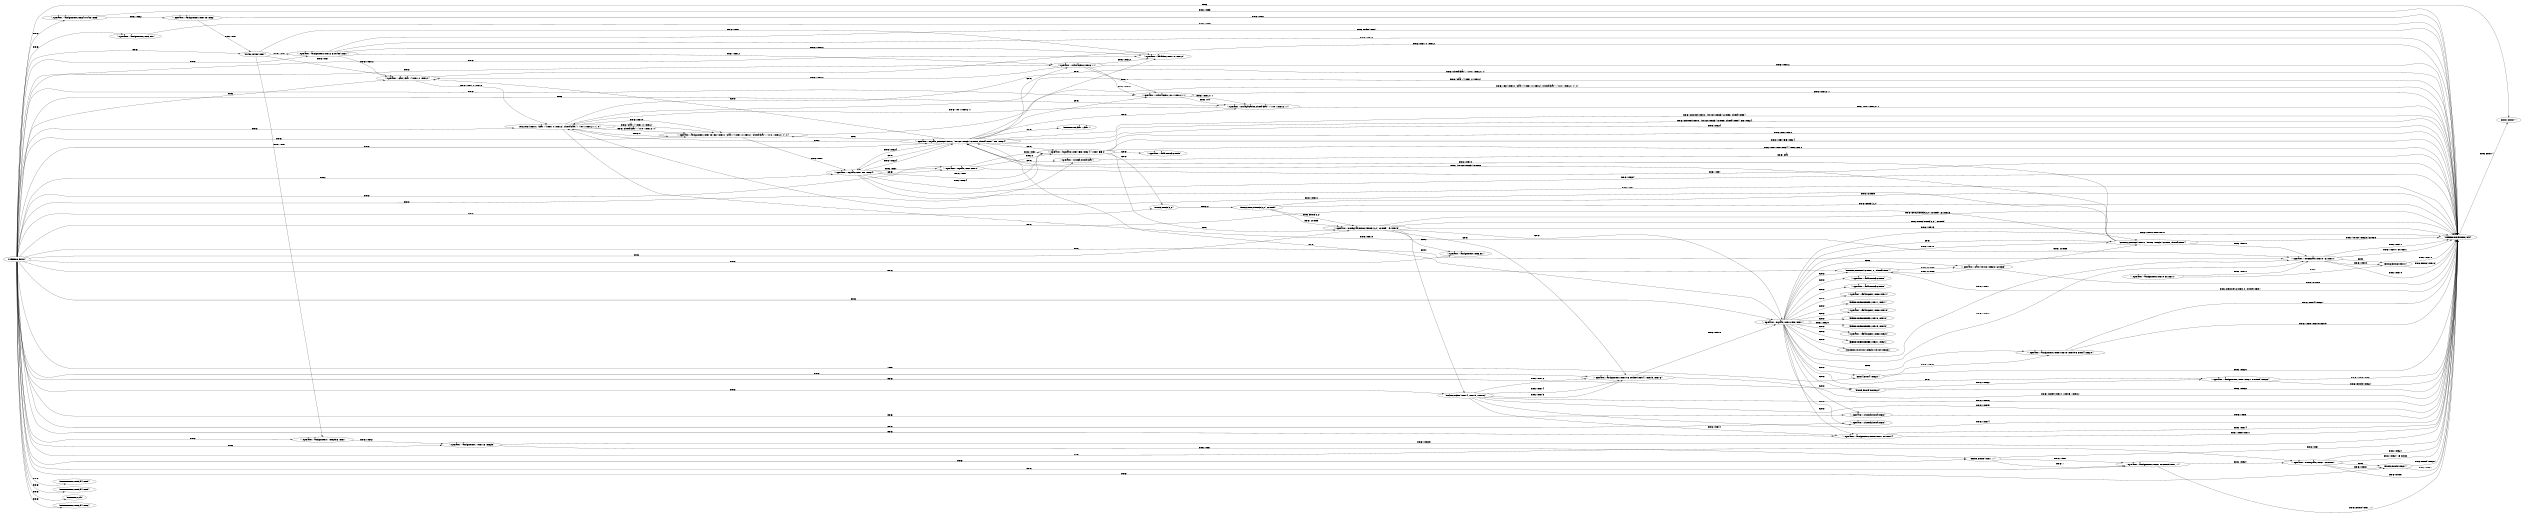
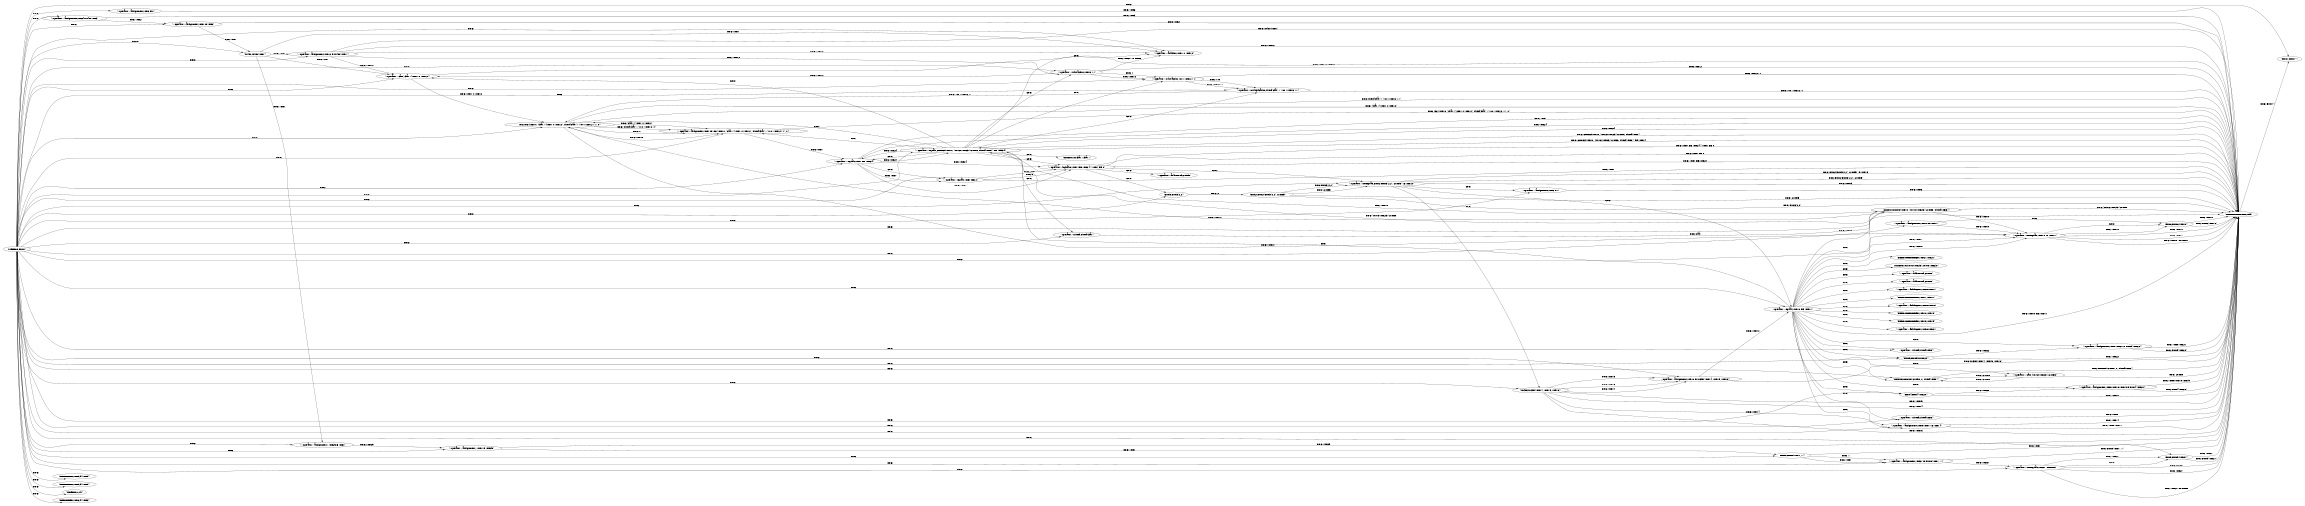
edge "(METHOD,FUN1)" -> "(<operator>.assignment,VAR1 = VAR2)": added, label "DDG:"
edge "(METHOD,FUN1)" -> "(strlen,strlen(VAR1))": label "DDG: " -> "NULL: "
edge "(<operator>.subtraction,VAR12 - 1)" -> "(<operator>.addition,VAR1 + VAR12)": label "DDG: VAR12" -> "DDG: VAR27 != NULL"
edge "(<operator>.assignment,VAR6 = 1)" -> "(METHOD_RETURN,void)": added, label "DDG: VAR6"
edge "(METHOD,FUN1)" -> "(<operator>.assignment,VAR10 = VAR11)": added, label "DDG:"
edge "(<operator>.cast,(struct VAR23*)&VAR8)" -> "(connect,connect(VAR10, (struct VAR23*)&VAR8, sizeof(VAR8)))": removed, label "DDG: &VAR8"
edge "(<operator>.notEquals,FUN2(FUN3(2,2), &VAR5) != VAR13)" -> "(<operator>.assignment,VAR10 = socket(VAR14, VAR15, VAR16))": removed, label "CDG:"
edge "(<operator>.equals,VAR10 == VAR11)" -> "(FIELD_IDENTIFIER,VAR19,VAR19)": label "DDG: VAR20" -> "CDG: "
edge "(METHOD,FUN1)" -> "(FUN4,FUN4(VAR20))": label "VAR: " -> "DDG: "
edge "(<operator>.assignment,* VAR25 = VAR1)" -> "(<operator>.assignment,* VAR1 = VAR25)": label "DDG: VAR21" -> "DDG: VAR25"
